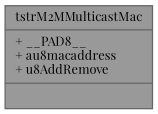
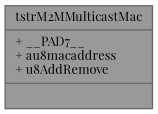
node "tstrM2MMulticastMac": text "+ __PAD8__" -> "+ __PAD7__"
